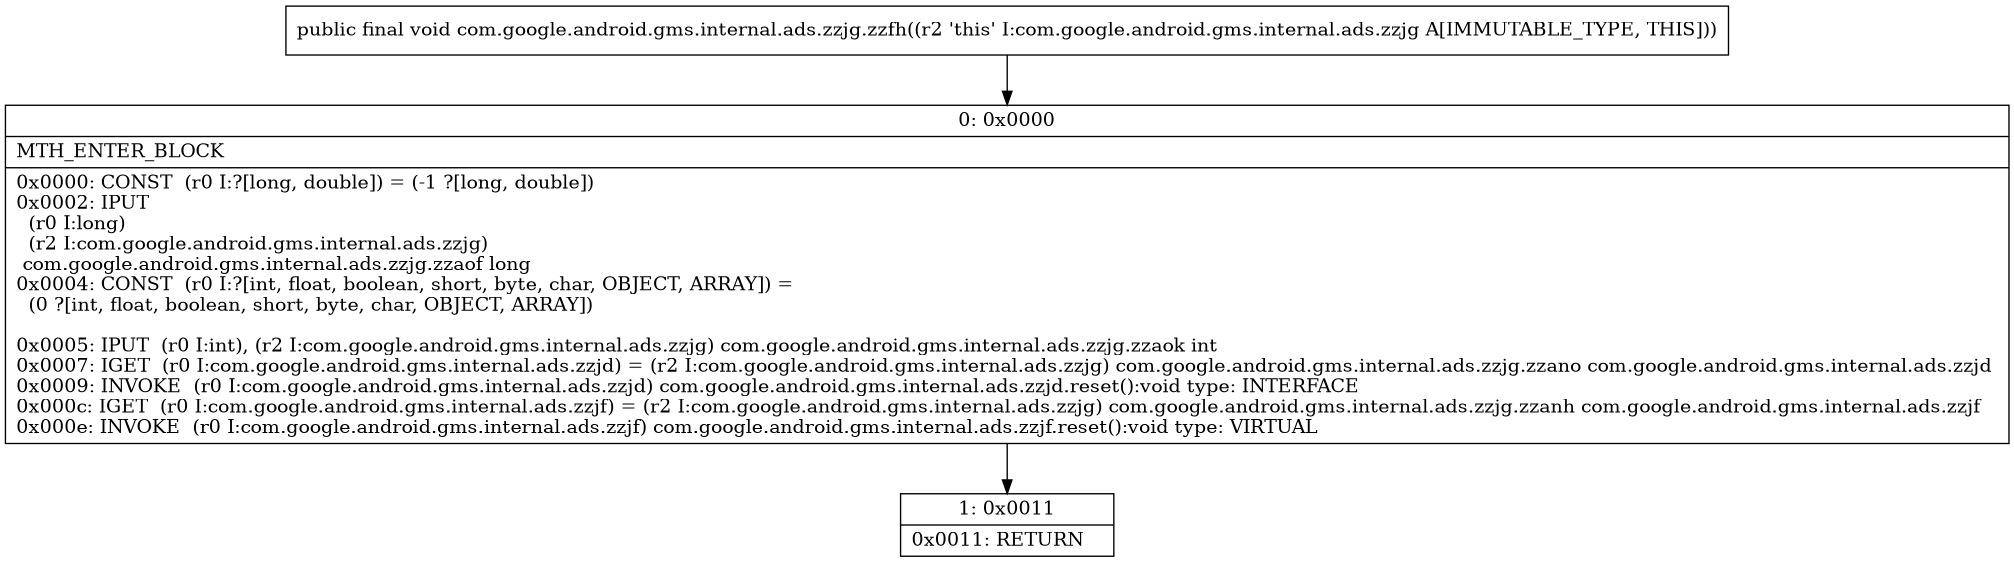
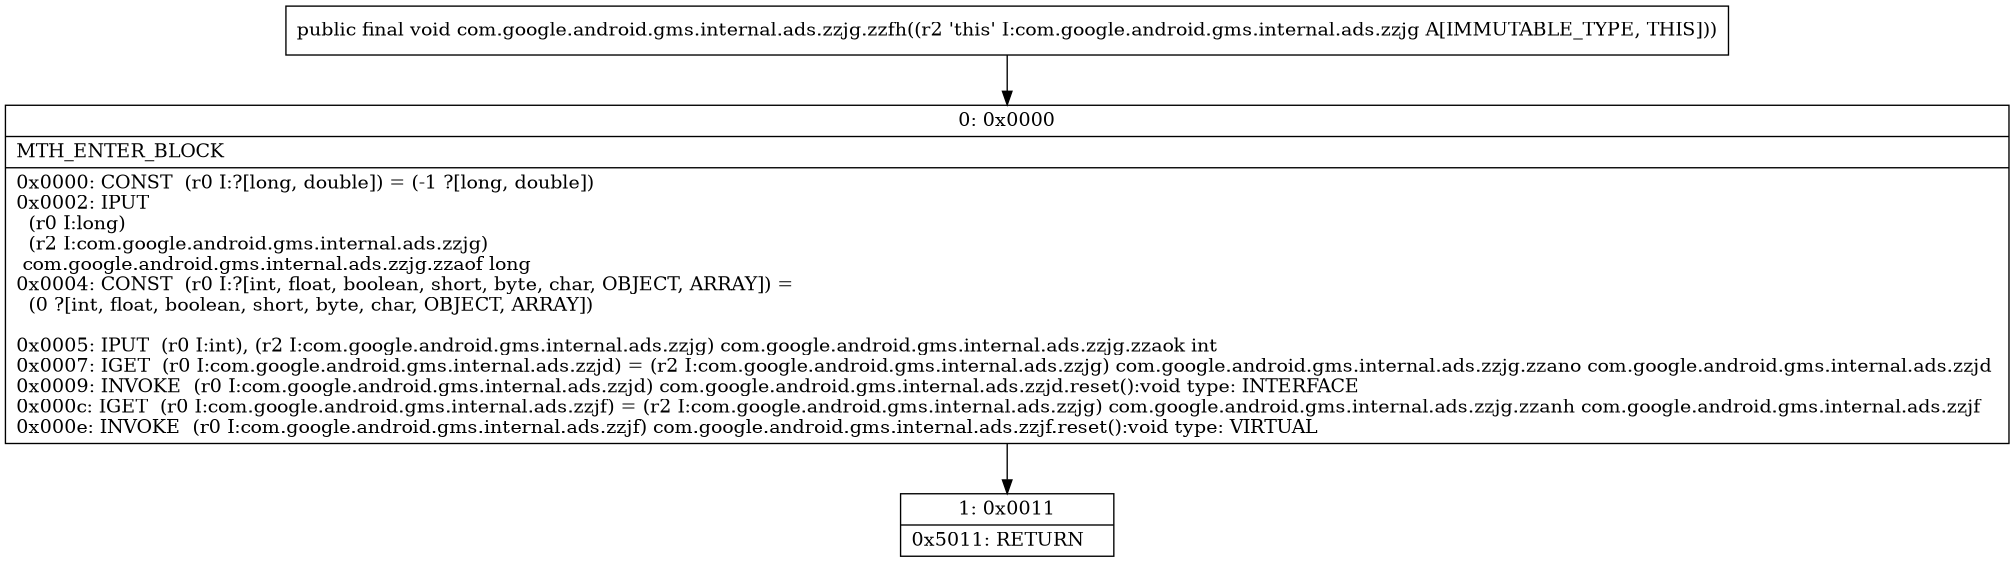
node "1: 0x0011": text "0x0011: RETURN" -> "0x5011: RETURN"
